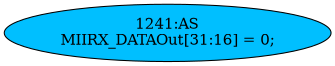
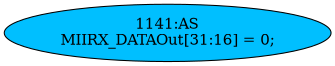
node "1241:AS MIIRX_DATAOut[31:16] = 0;": label "1241:AS MIIRX_DATAOut[31:16] = 0;" -> "1141:AS MIIRX_DATAOut[31:16] = 0;"
